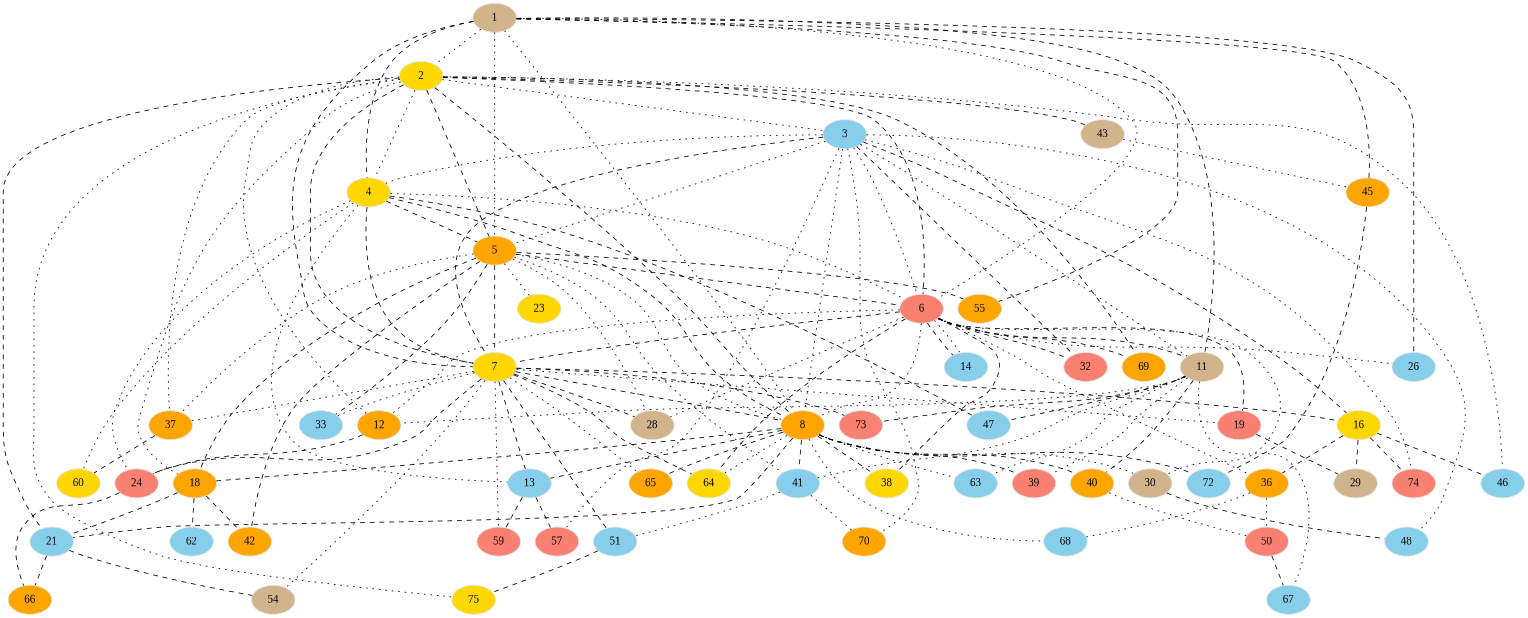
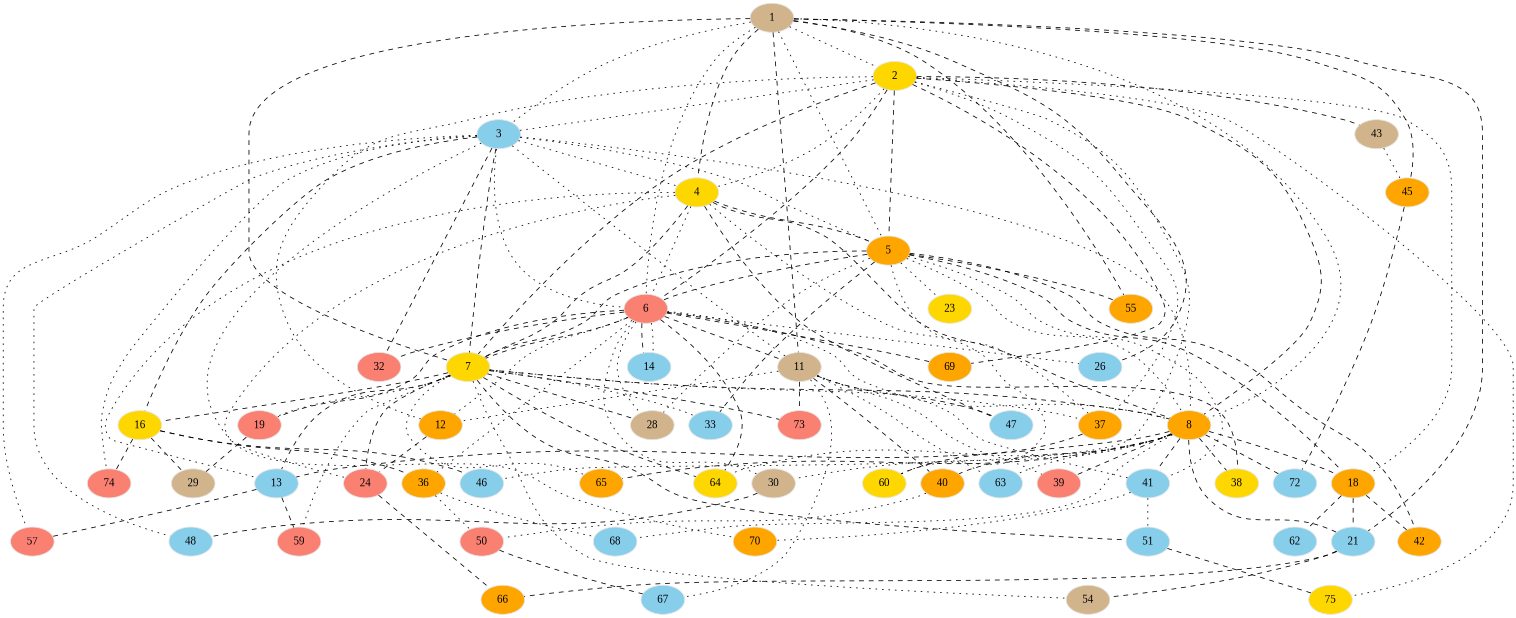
edge "1" -- "3": added
edge "2" -- "21": now "1" -- "21"
